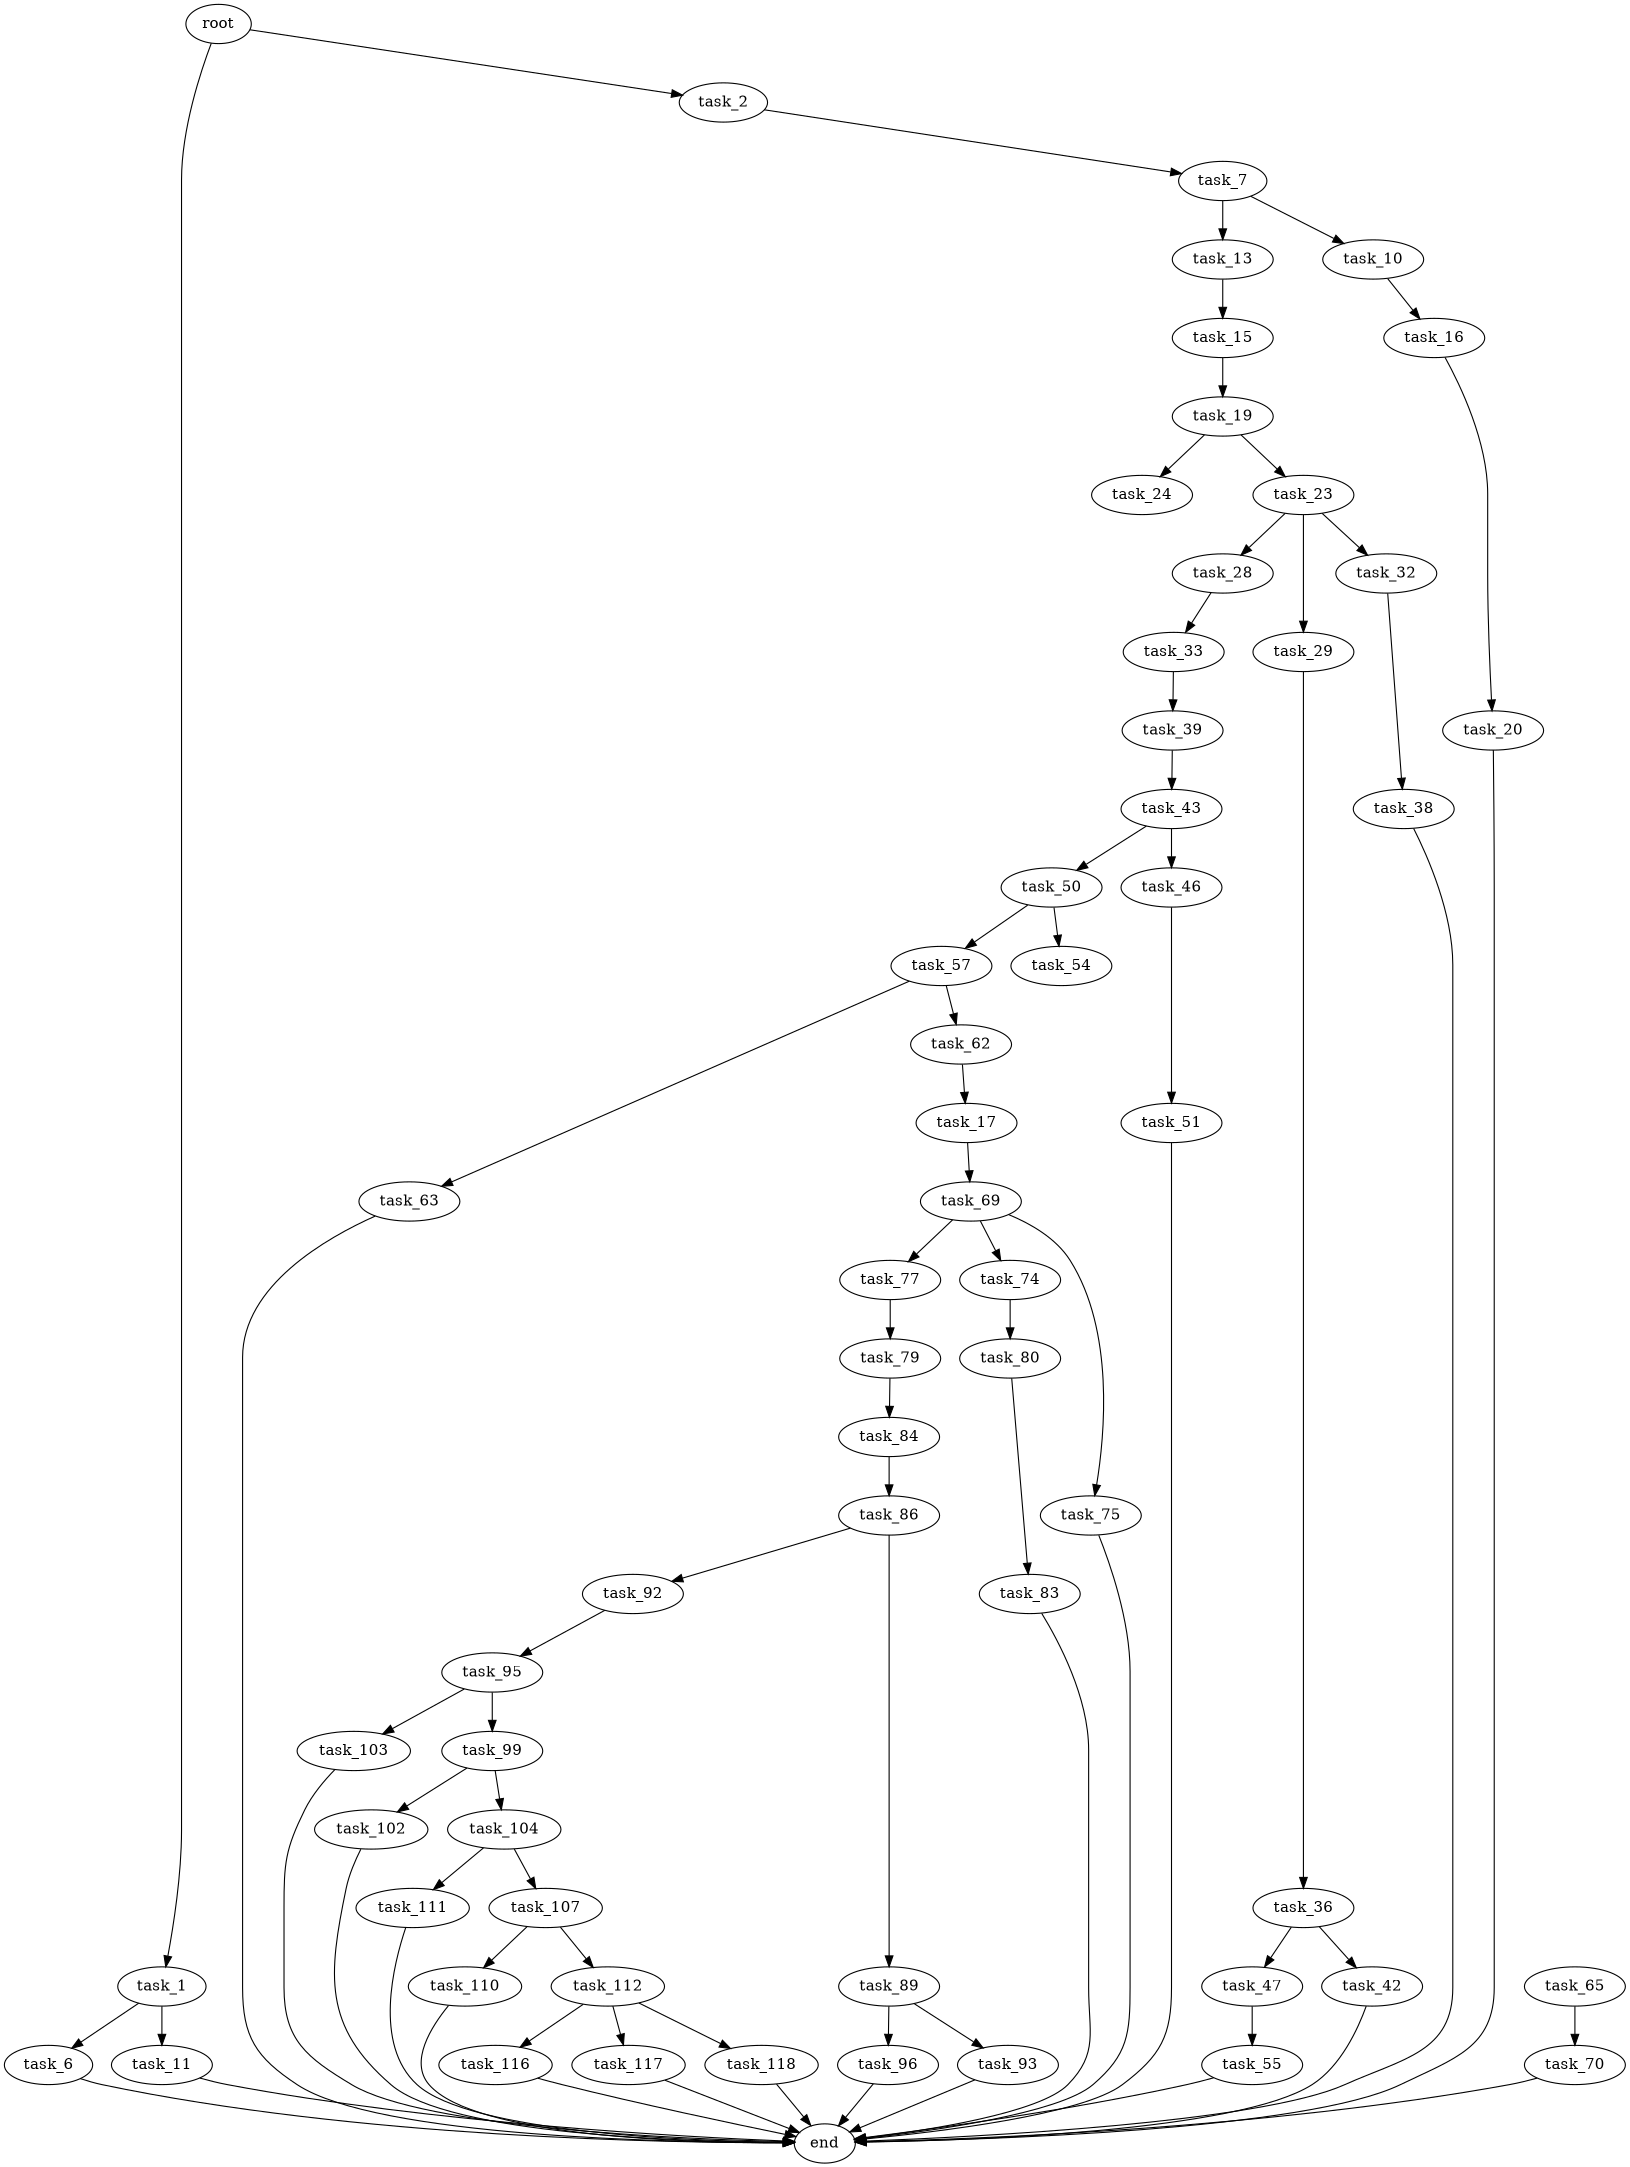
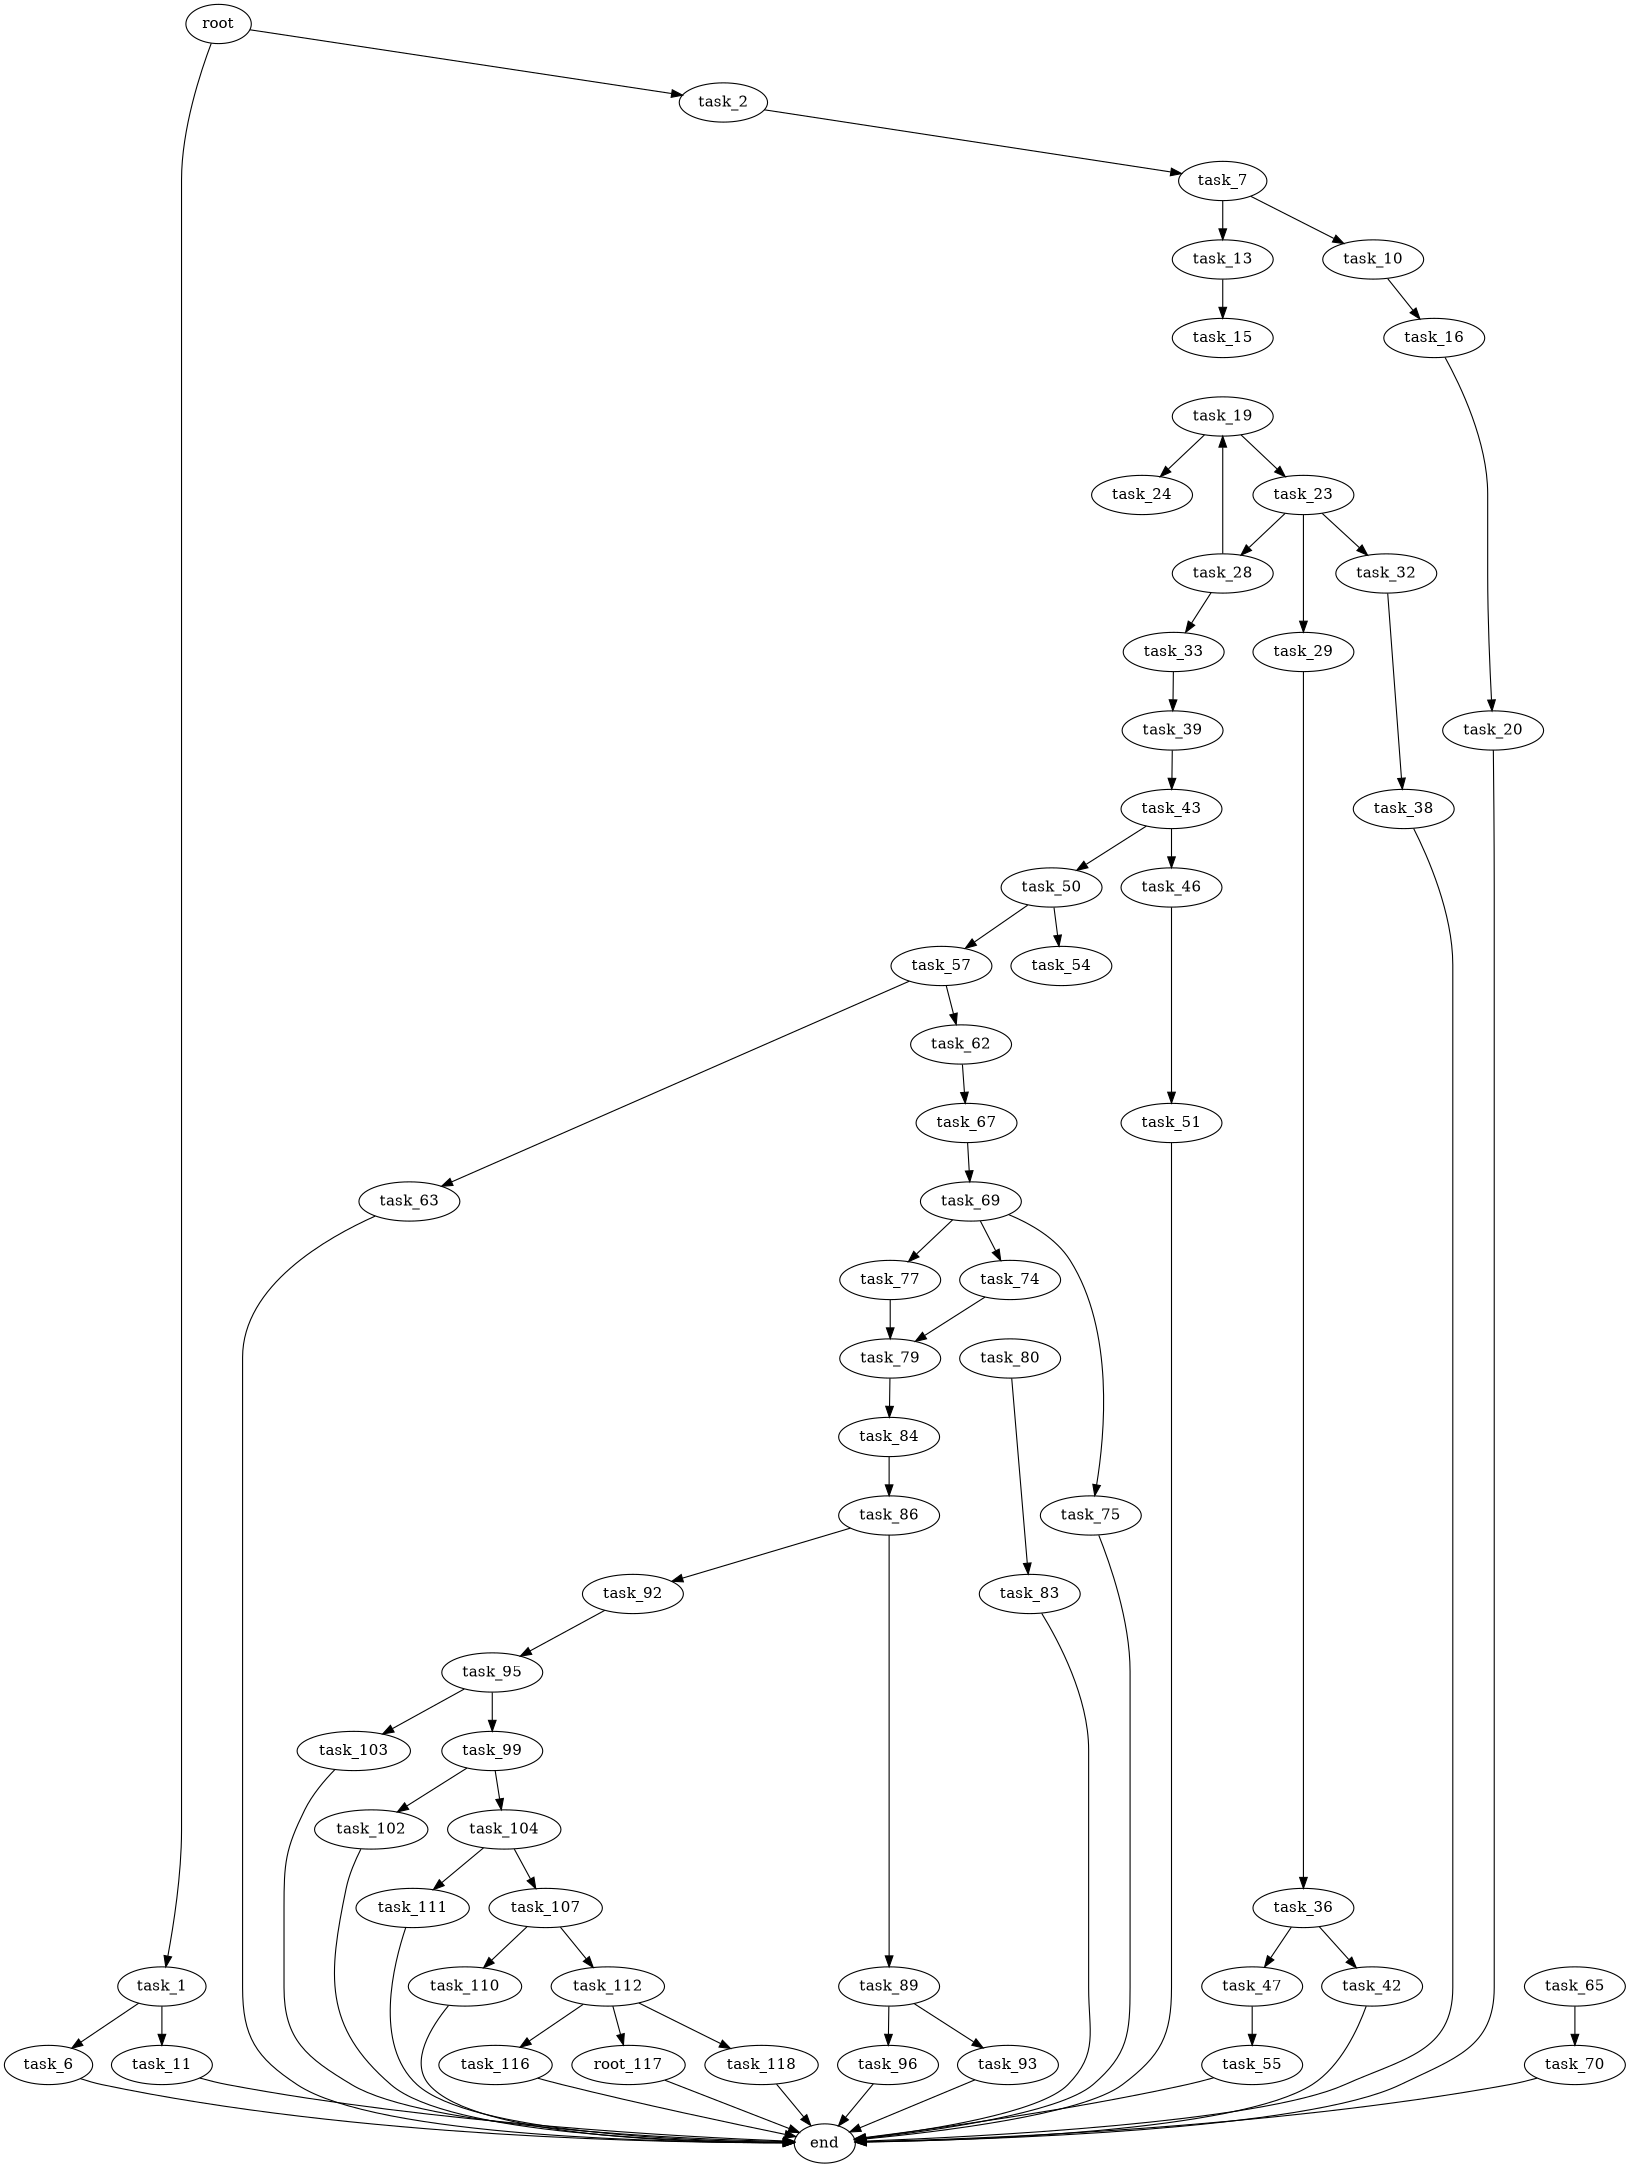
edge "task_15" -> "task_19": now "task_28" -> "task_19"
node "task_17": label "task_17" -> "task_67"
edge "task_74" -> "task_80": now "task_74" -> "task_79"
node "task_117": label "task_117" -> "root_117"
